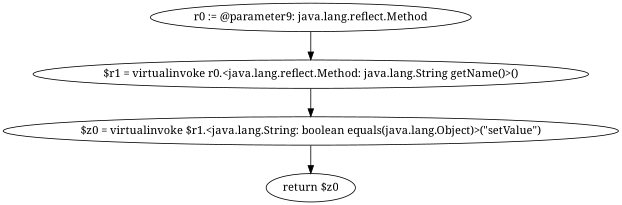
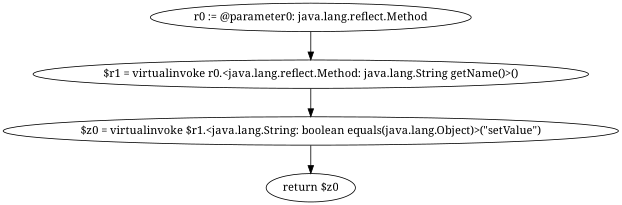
node "r0 := @parameter9: java.lang.reflect.Method": label "r0 := @parameter9: java.lang.reflect.Method" -> "r0 := @parameter0: java.lang.reflect.Method"
